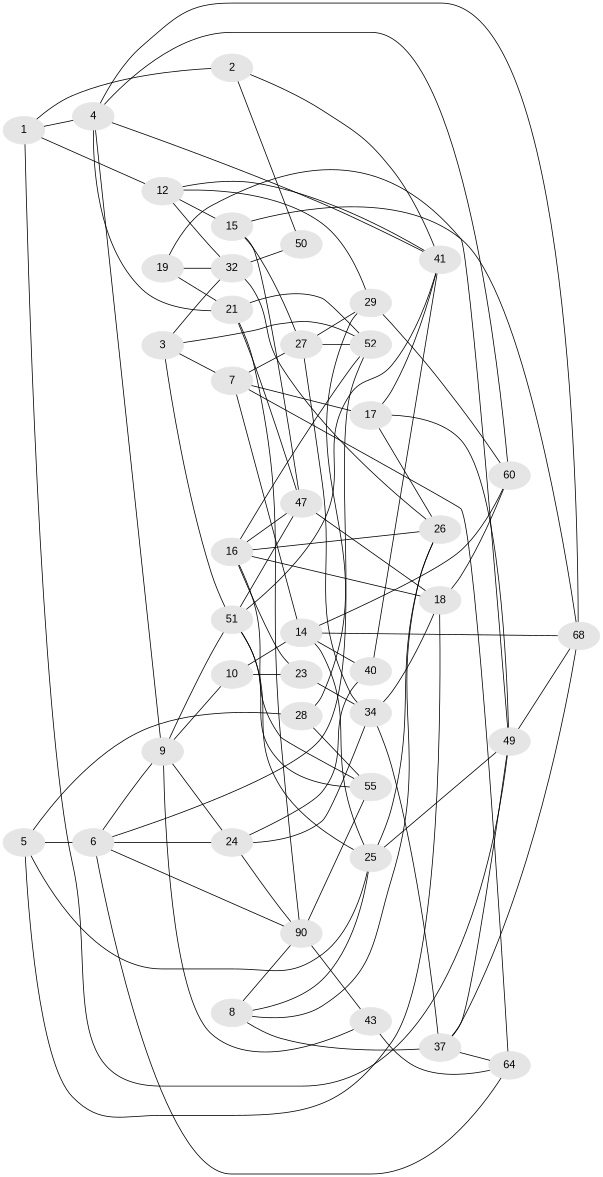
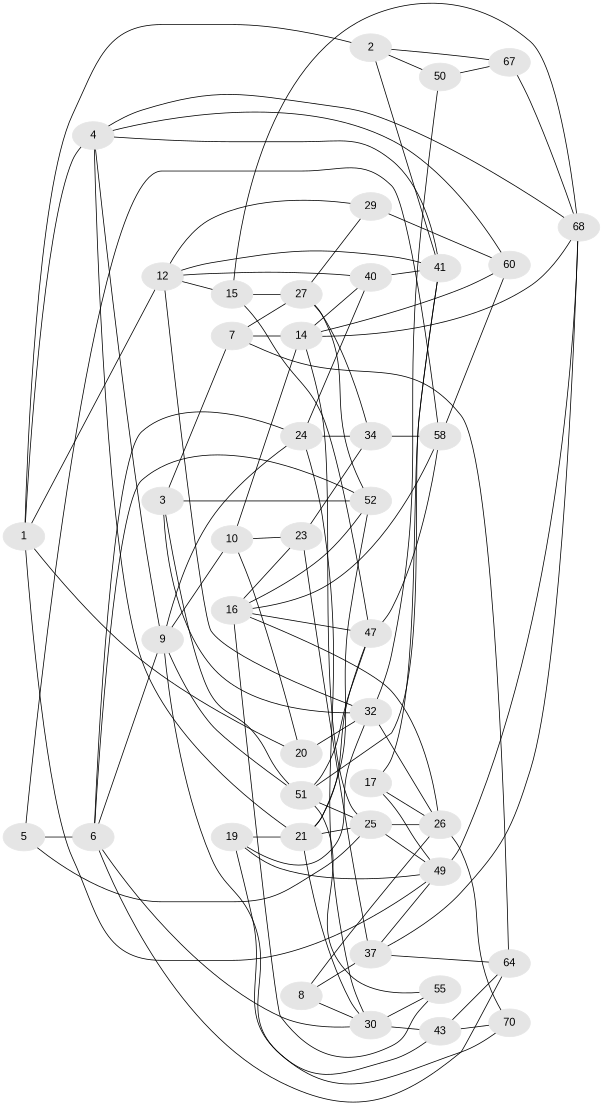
node "67": added
edge "12" -- "40": added
edge "7" -- "17": removed
node "18": label "18" -> "58"
node "28": removed
node "20": added
edge "34" -- "37": now "23" -- "37"
node "90": label "90" -> "30"
edge "25" -- "8": now "25" -- "21"
node "70": added
